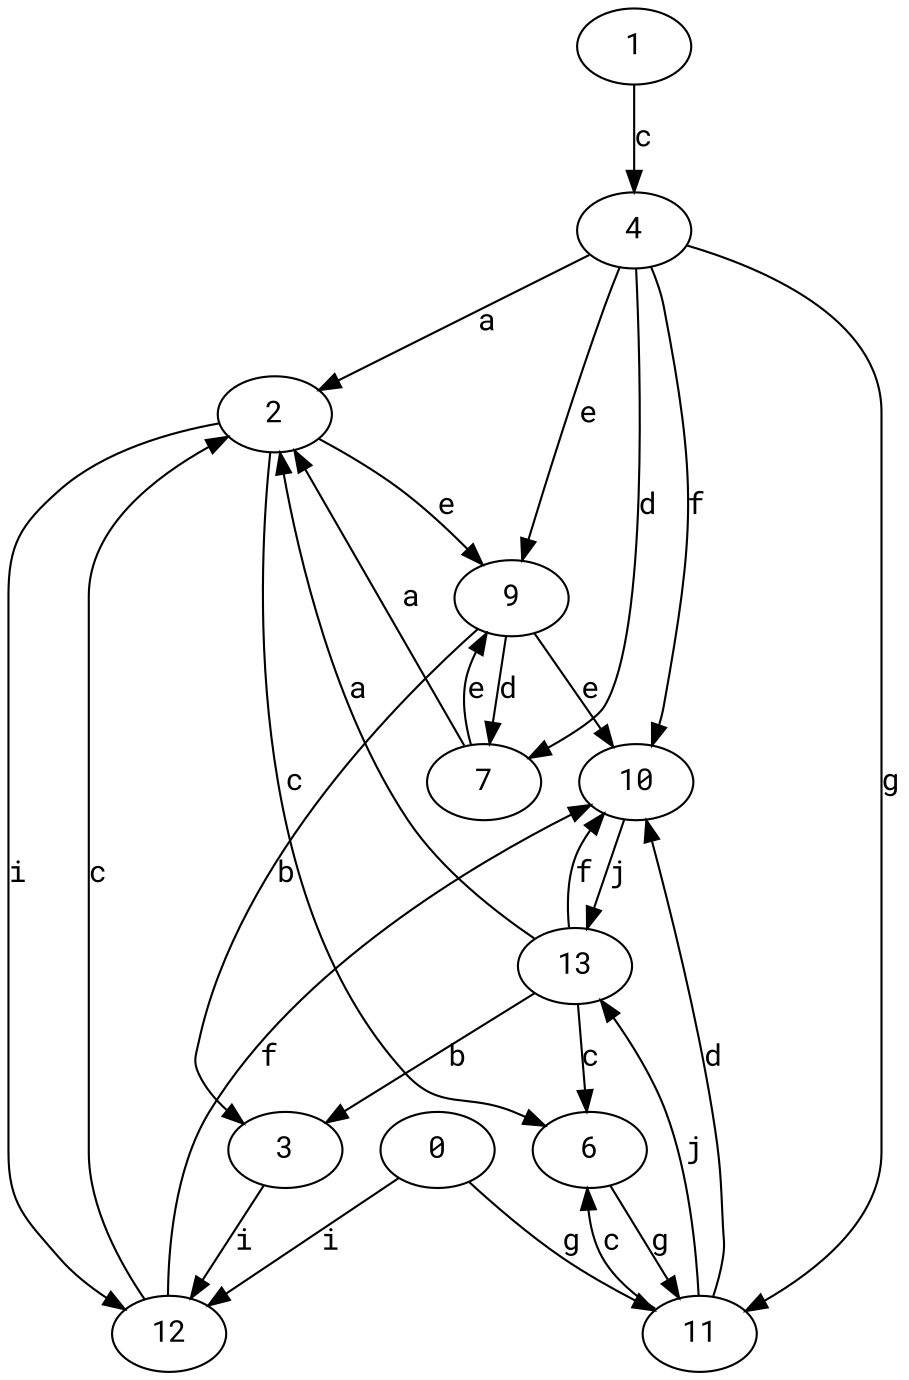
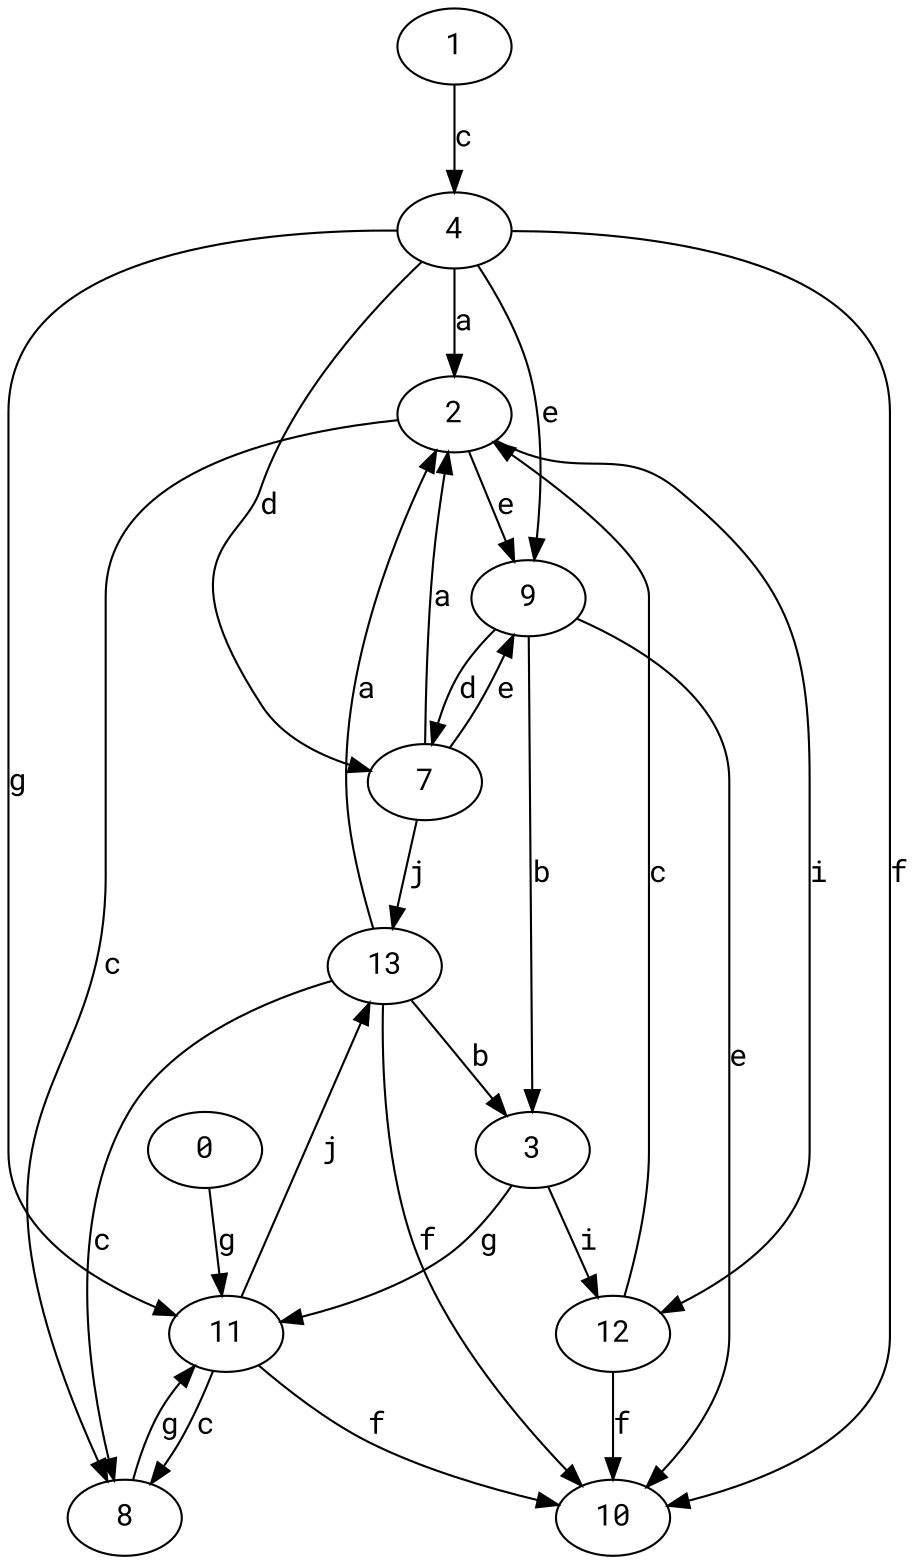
edge "10" -> "13": now "7" -> "13"
edge "11" -> "10": label "d" -> "f"
node "6": label "6" -> "8"
edge "0" -> "12": removed, label "i"
edge "3" -> "11": added, label "g"
